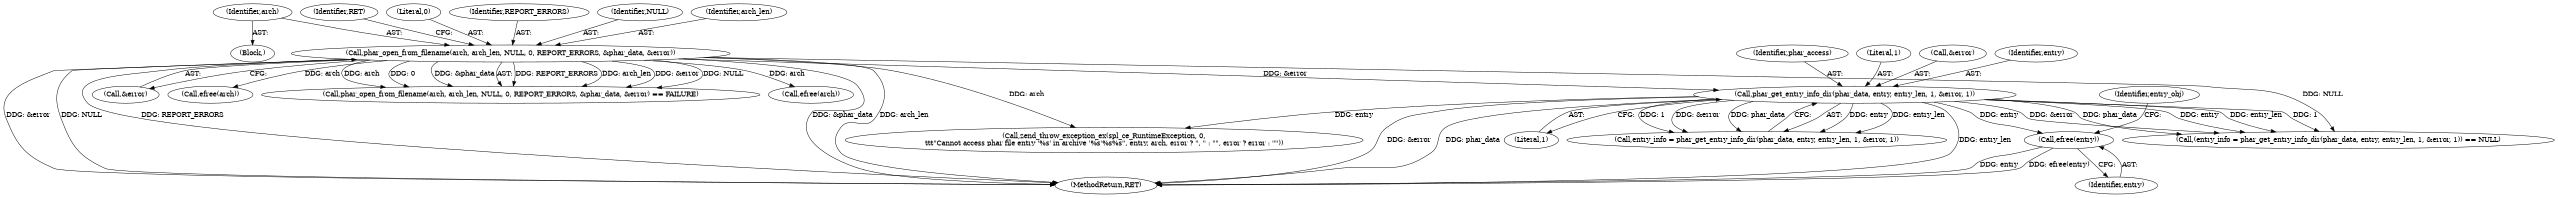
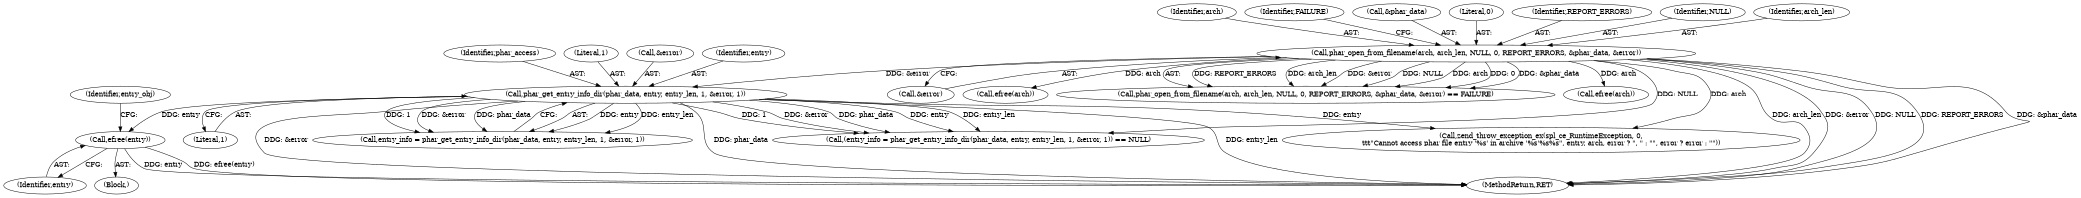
node "(Identifier,RET)": label "(Identifier,RET)" -> "(Identifier,FAILURE)"
node "(Call,&phar_data)": added
edge "(Identifier,arch)" -> "(Block,)": now "(Call,efree(entry))" -> "(Block,)"
